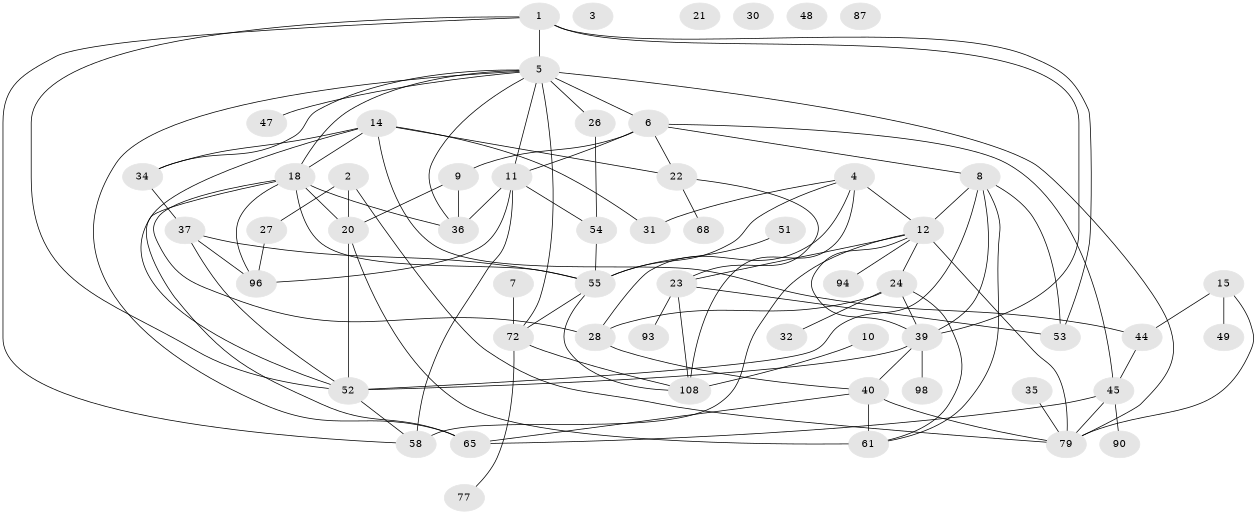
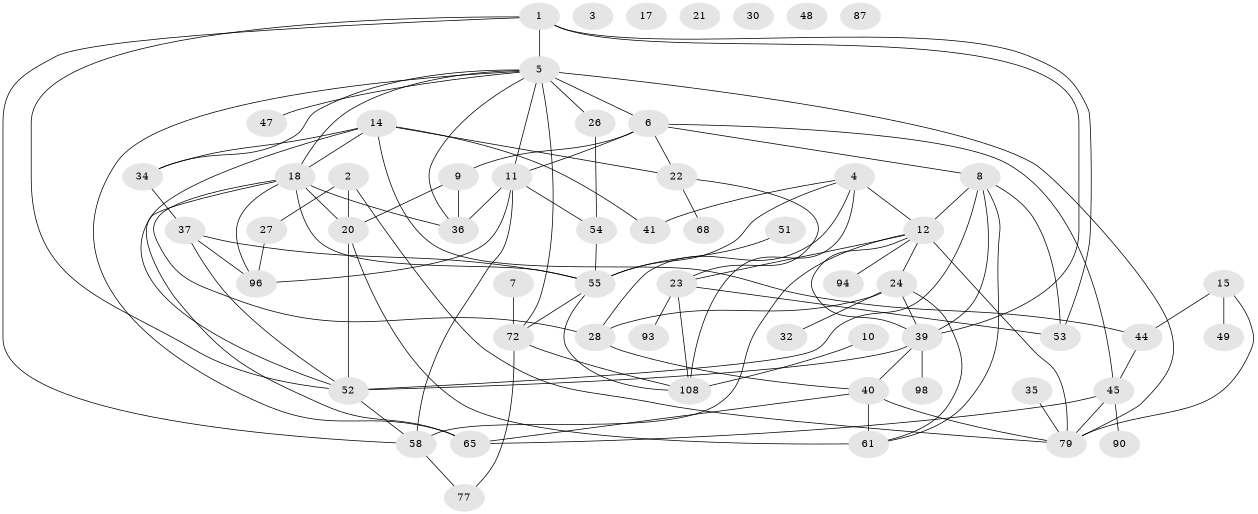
node "17": added
node "31": label "31" -> "41"
edge "58" -- "77": added
